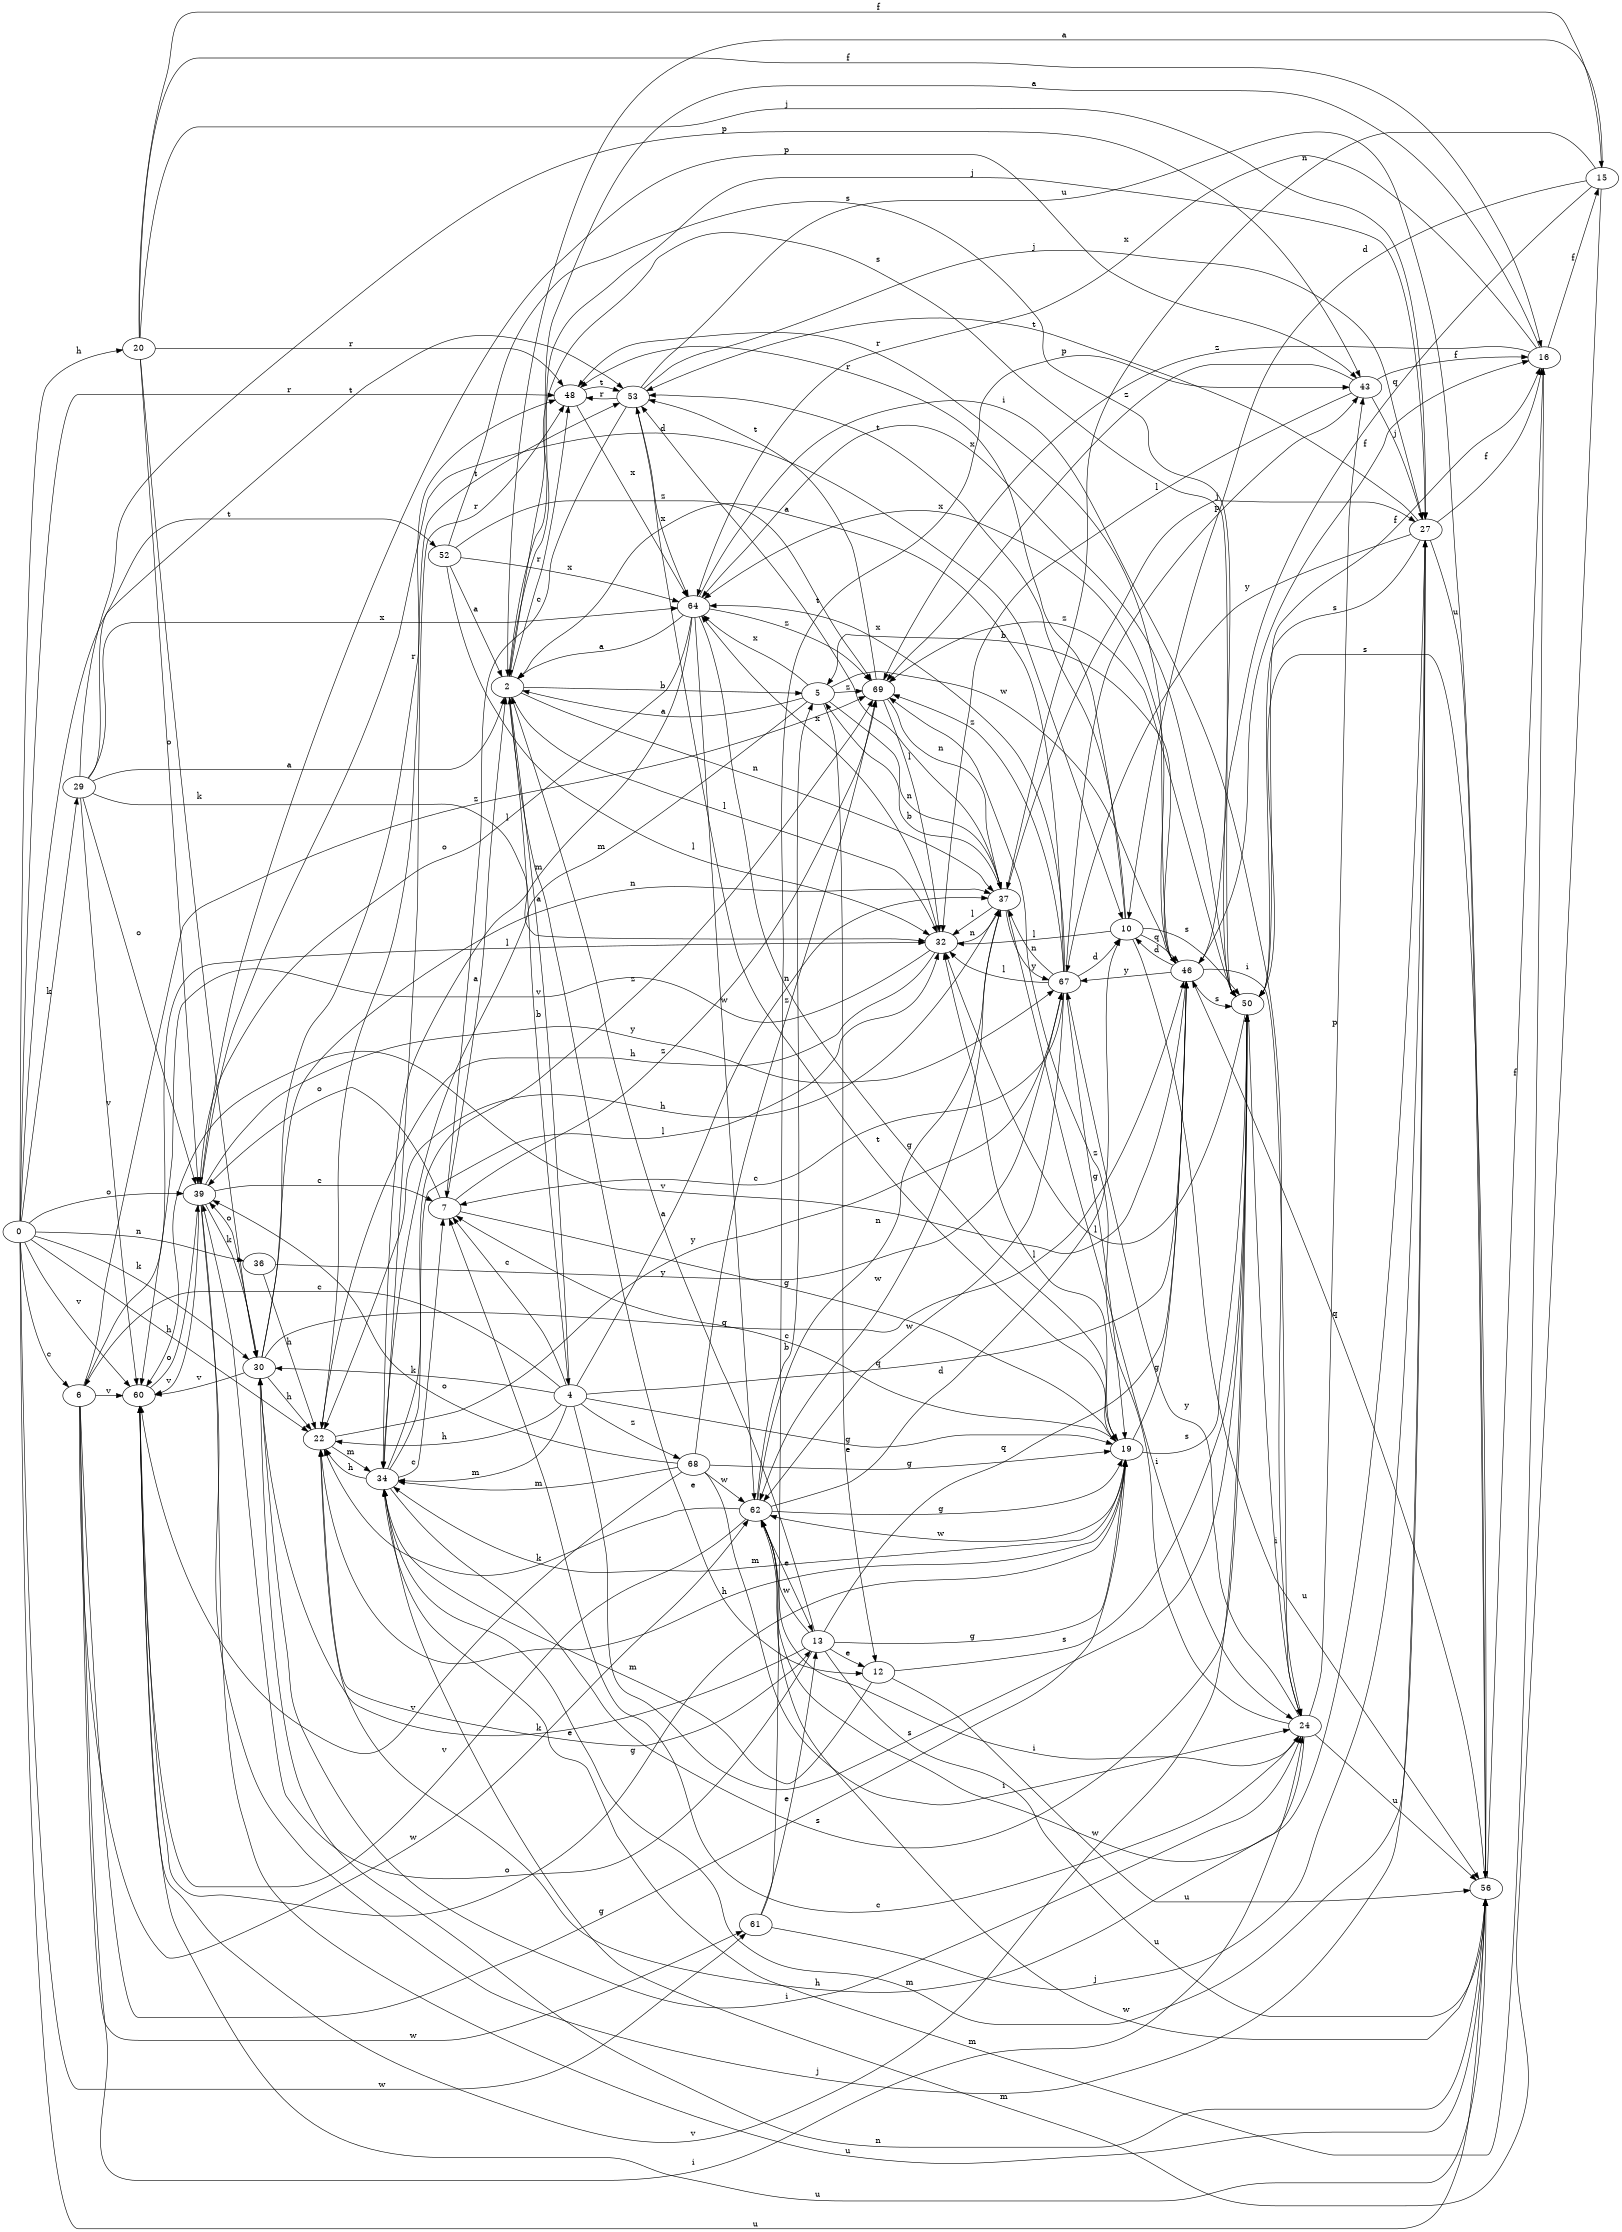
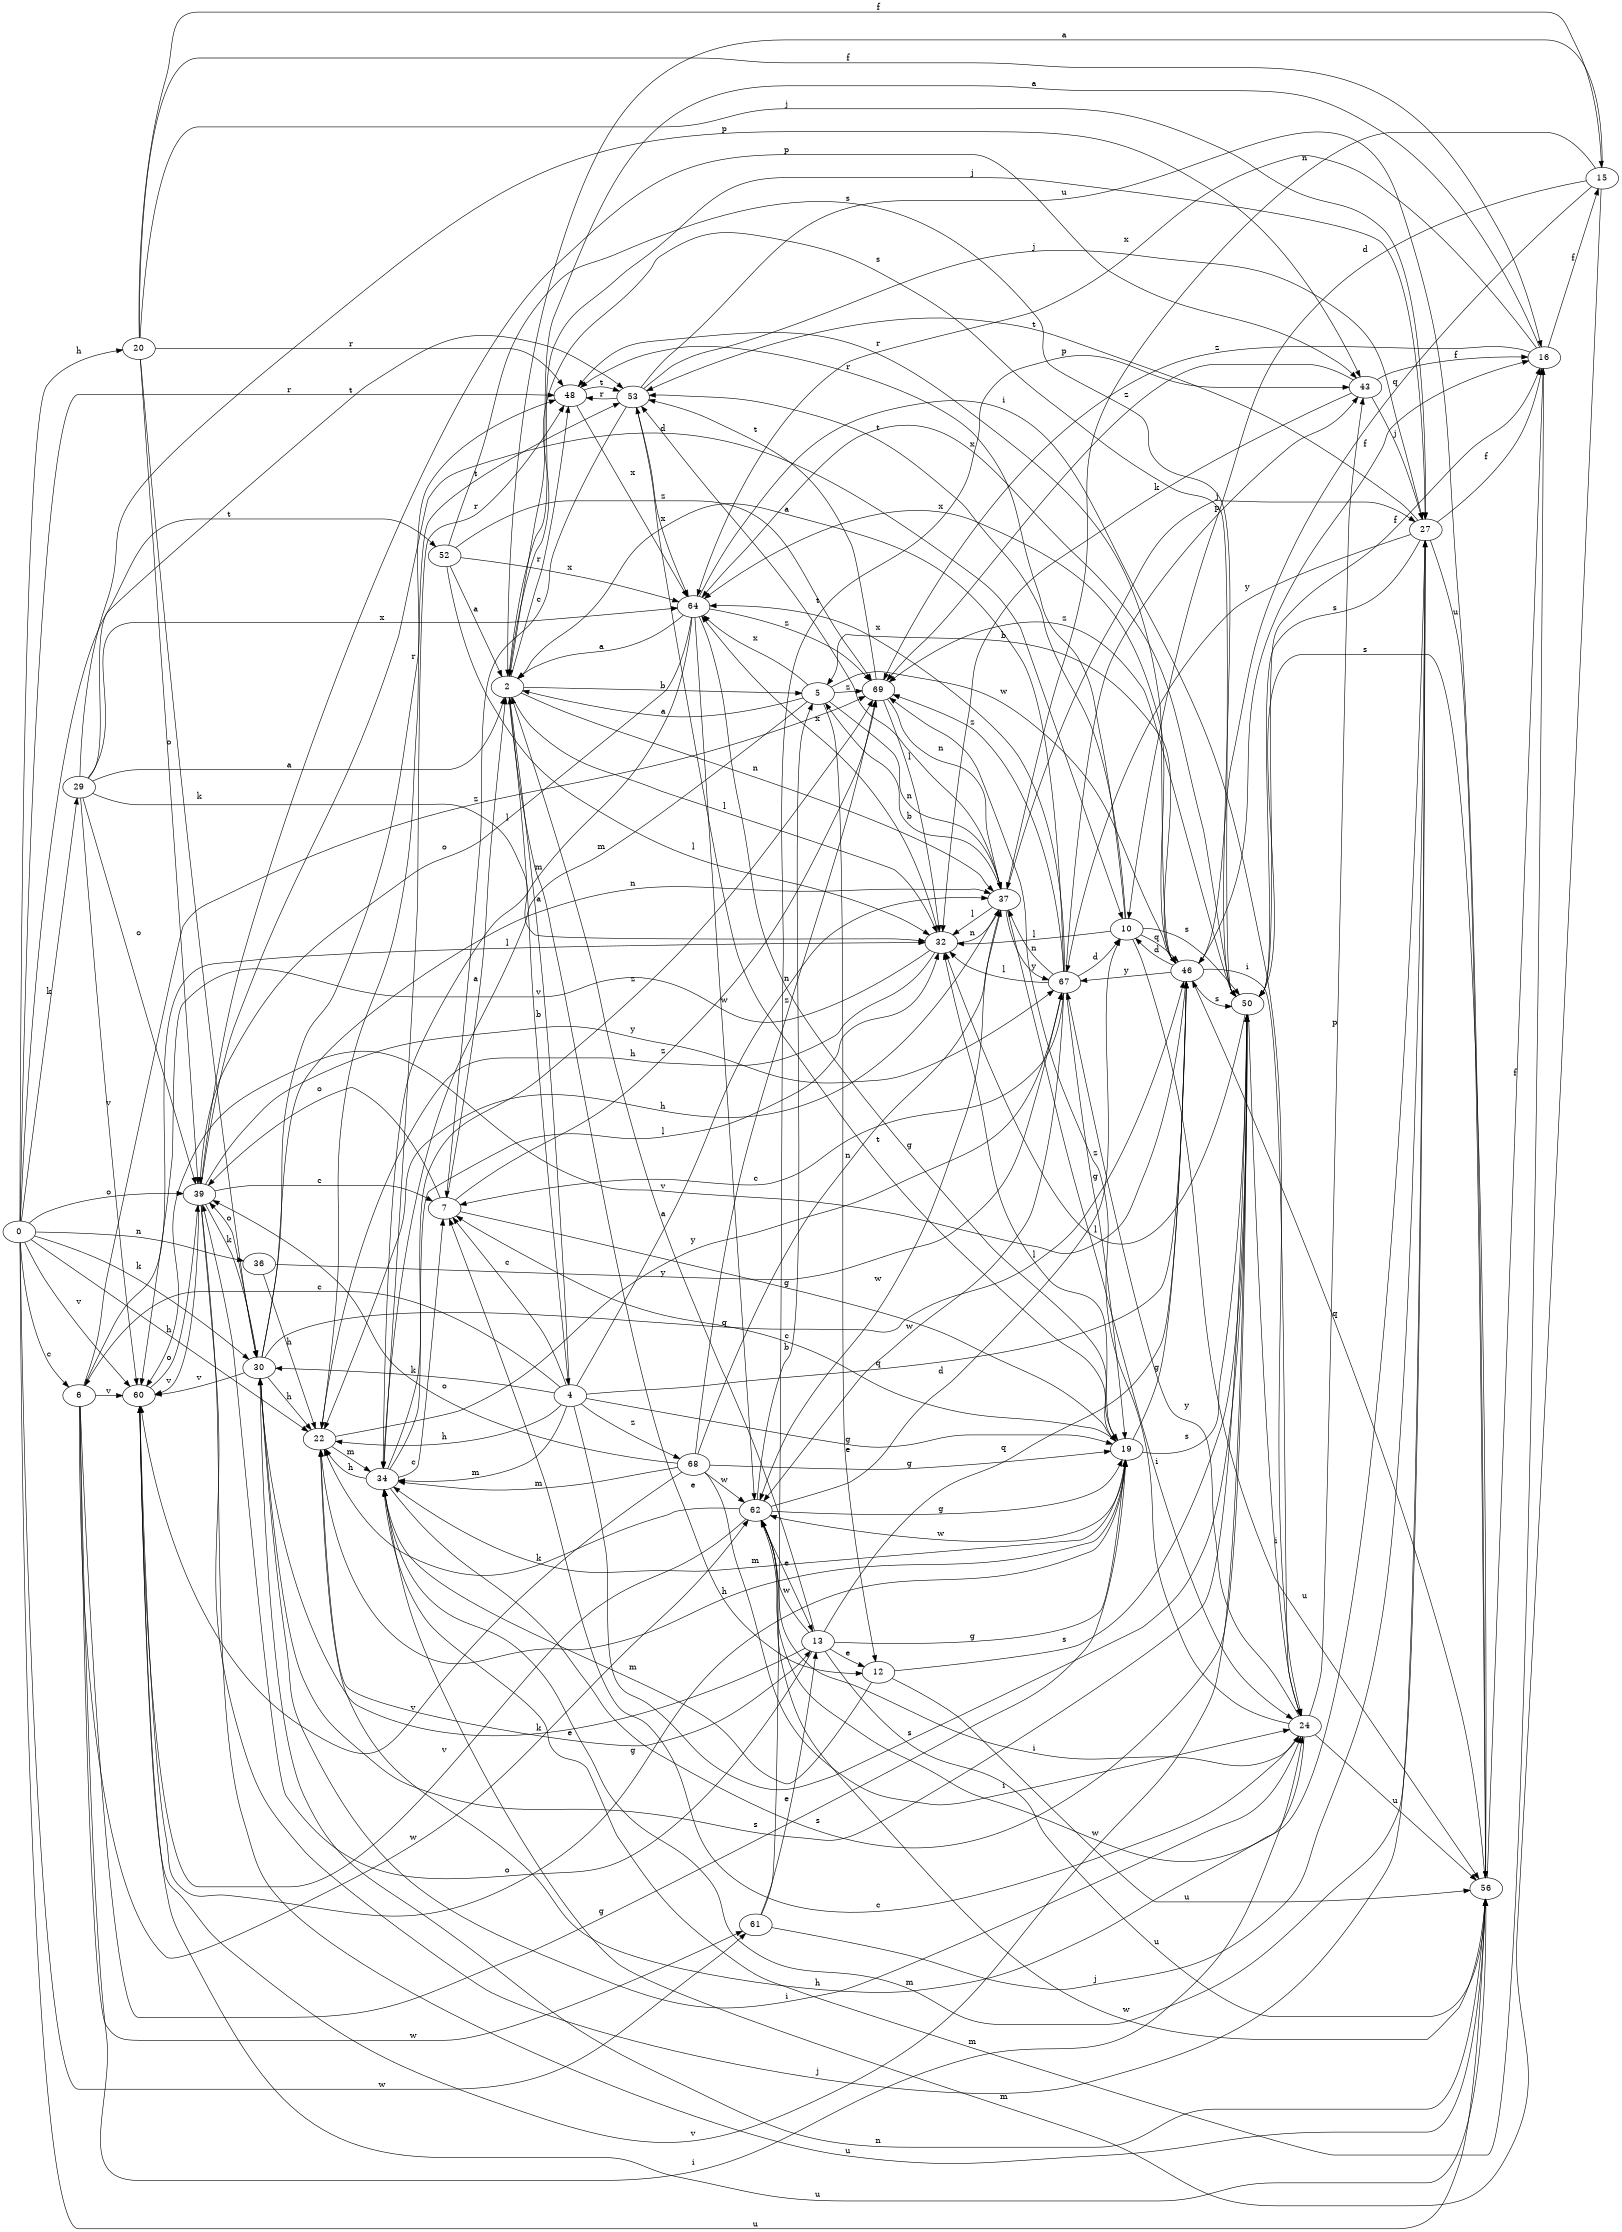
edge "43" -> "32": label "l" -> "k"
edge "62" -> "37": now "68" -> "37"
edge "30" -> "50": added, label "s"
